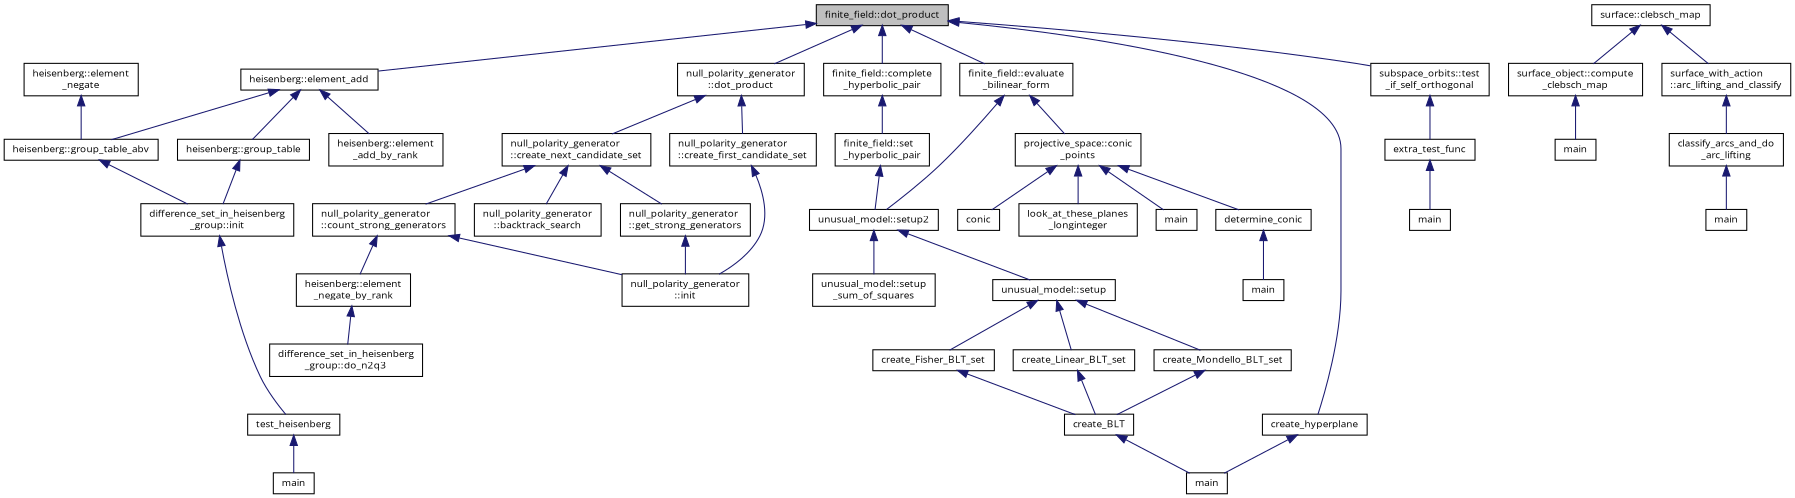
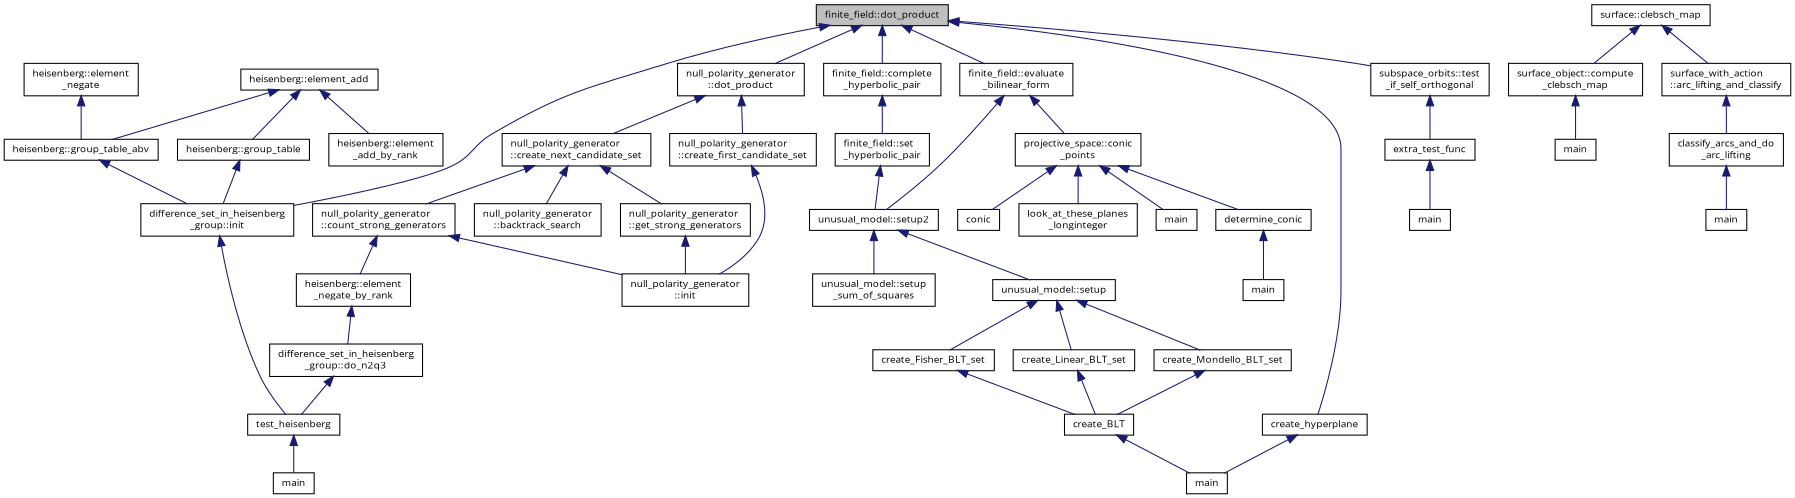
edge "heisenberg::element_add" -> "finite_field::dot_product": now "difference_set_in_heisenberg _group::init" -> "finite_field::dot_product"
edge "test_heisenberg" -> "difference_set_in_heisenberg _group::do_n2q3": added
